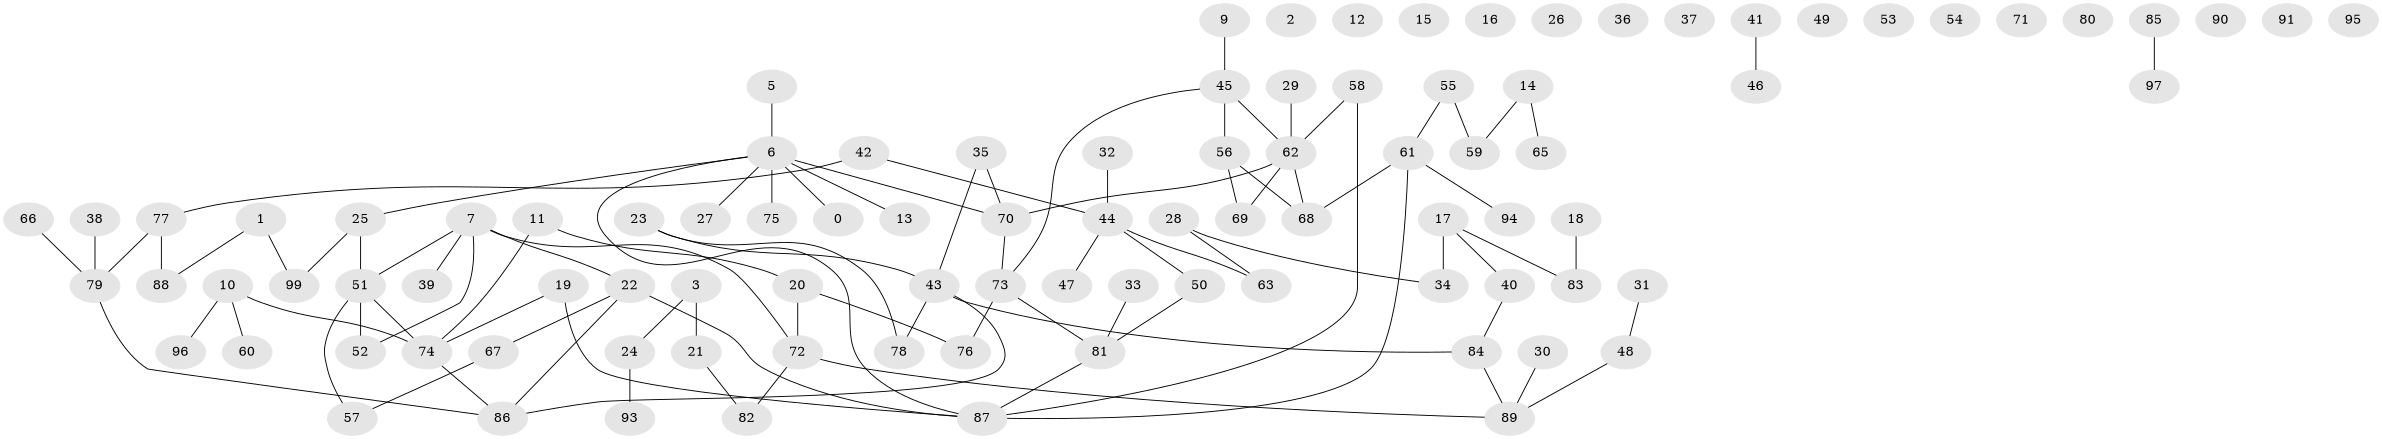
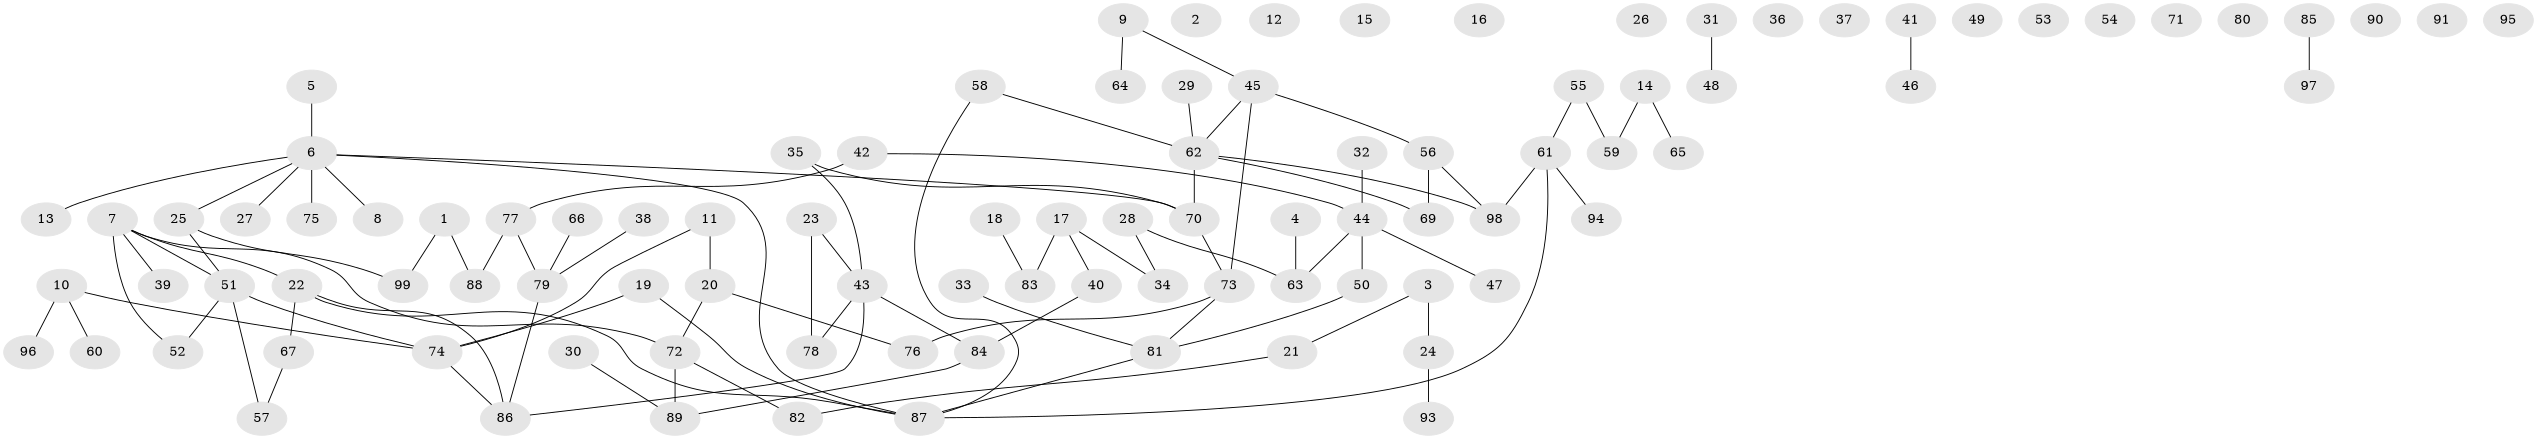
node "64": added
node "0": label "0" -> "8"
node "4": added
node "68": label "68" -> "98"
edge "48" -- "89": removed
